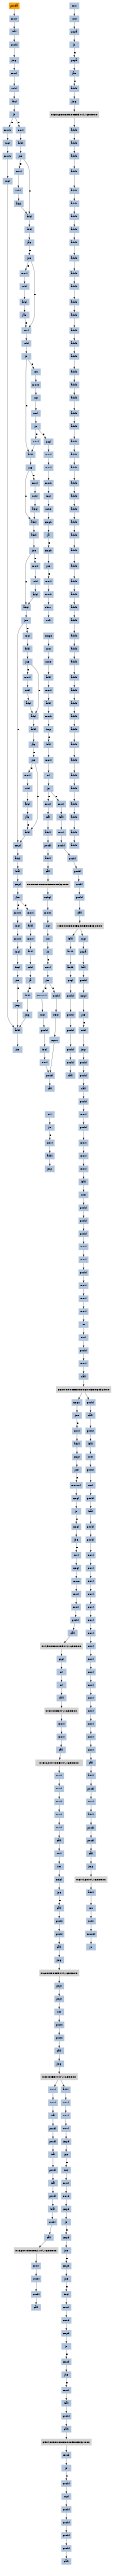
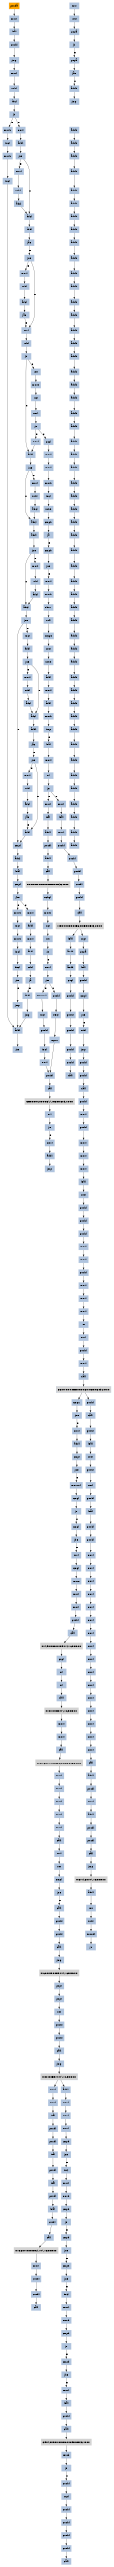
node "A-EXCEPT-HANDLER3-MSVCRT-DLL": removed
edge "roll" -> "xchgb": added
node "GETPROCADDRESS-KERNEL32-DLL": added
node "A--P--COMMODE-MSVCRT-DLL": label "A--P--COMMODE-MSVCRT-DLL" -> "A--P--COMMODE-CONTROLFP-DLL"
